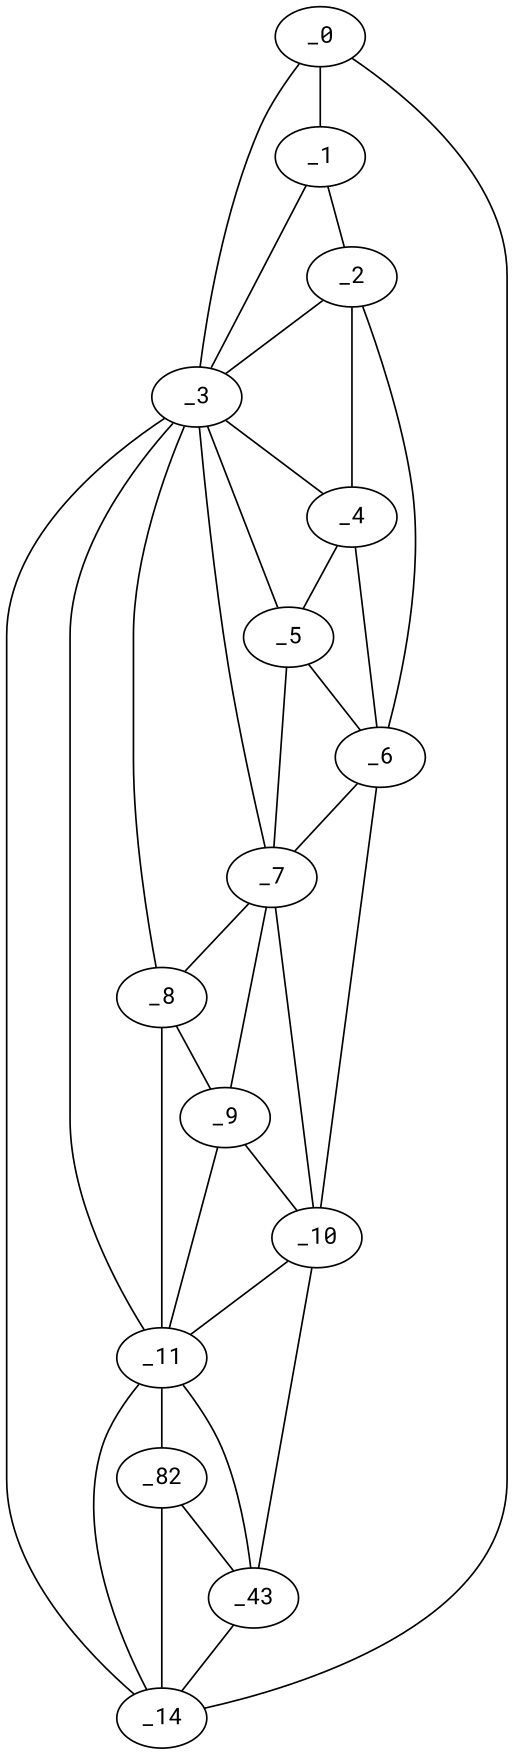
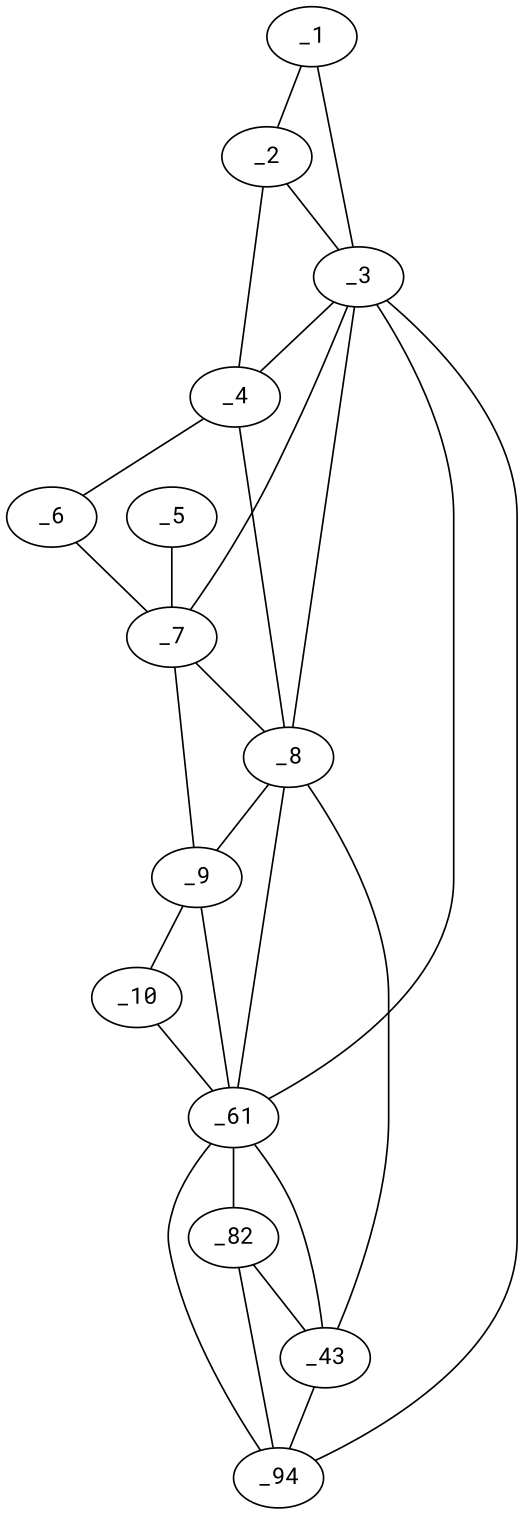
node "_0": removed
edge "_2" -- "_6": removed
edge "_3" -- "_5": removed
edge "_4" -- "_5": now "_4" -- "_8"
edge "_5" -- "_6": removed
edge "_6" -- "_10": removed
edge "_7" -- "_10": removed
node "_11": label "_11" -> "_61"
edge "_10" -- "_43": now "_8" -- "_43"
node "_14": label "_14" -> "_94"
